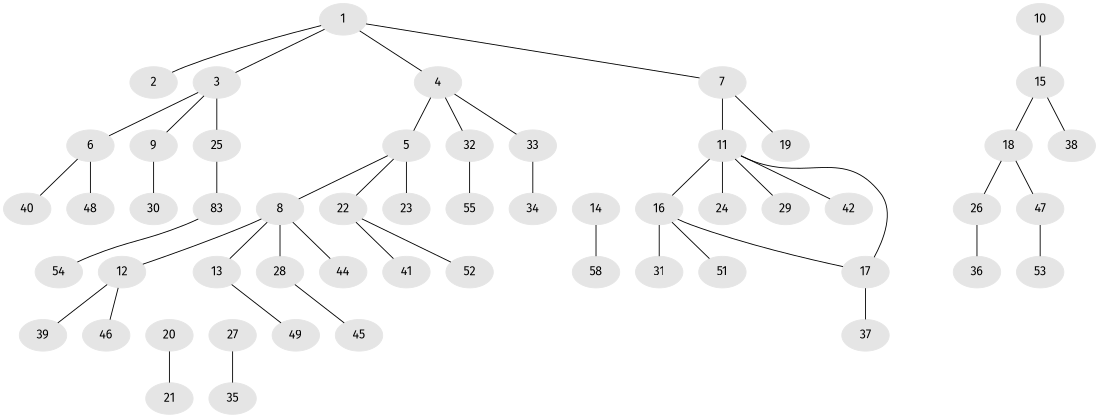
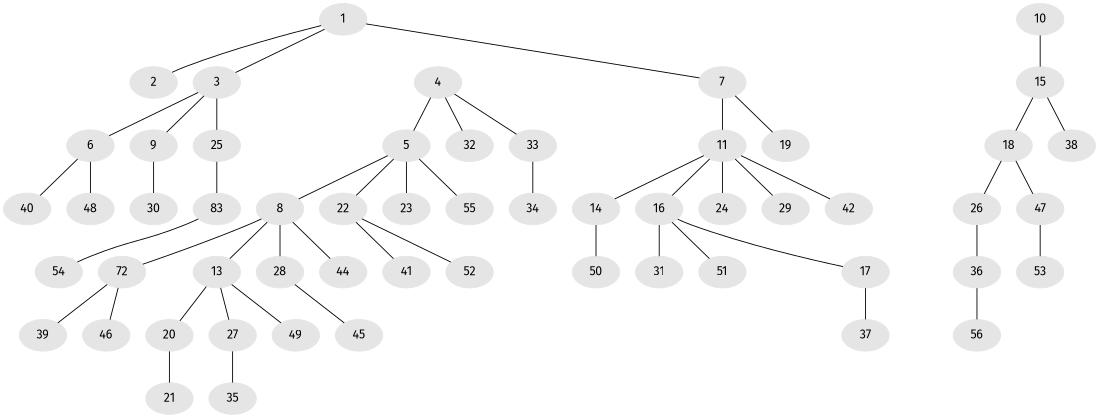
edge "1" -- "4": removed
edge "11" -- "17": now "11" -- "14"
edge "32" -- "55": now "5" -- "55"
node "12": label "12" -> "72"
node "58": label "58" -> "50"
edge "13" -- "20": added
edge "13" -- "27": added
node "56": added
